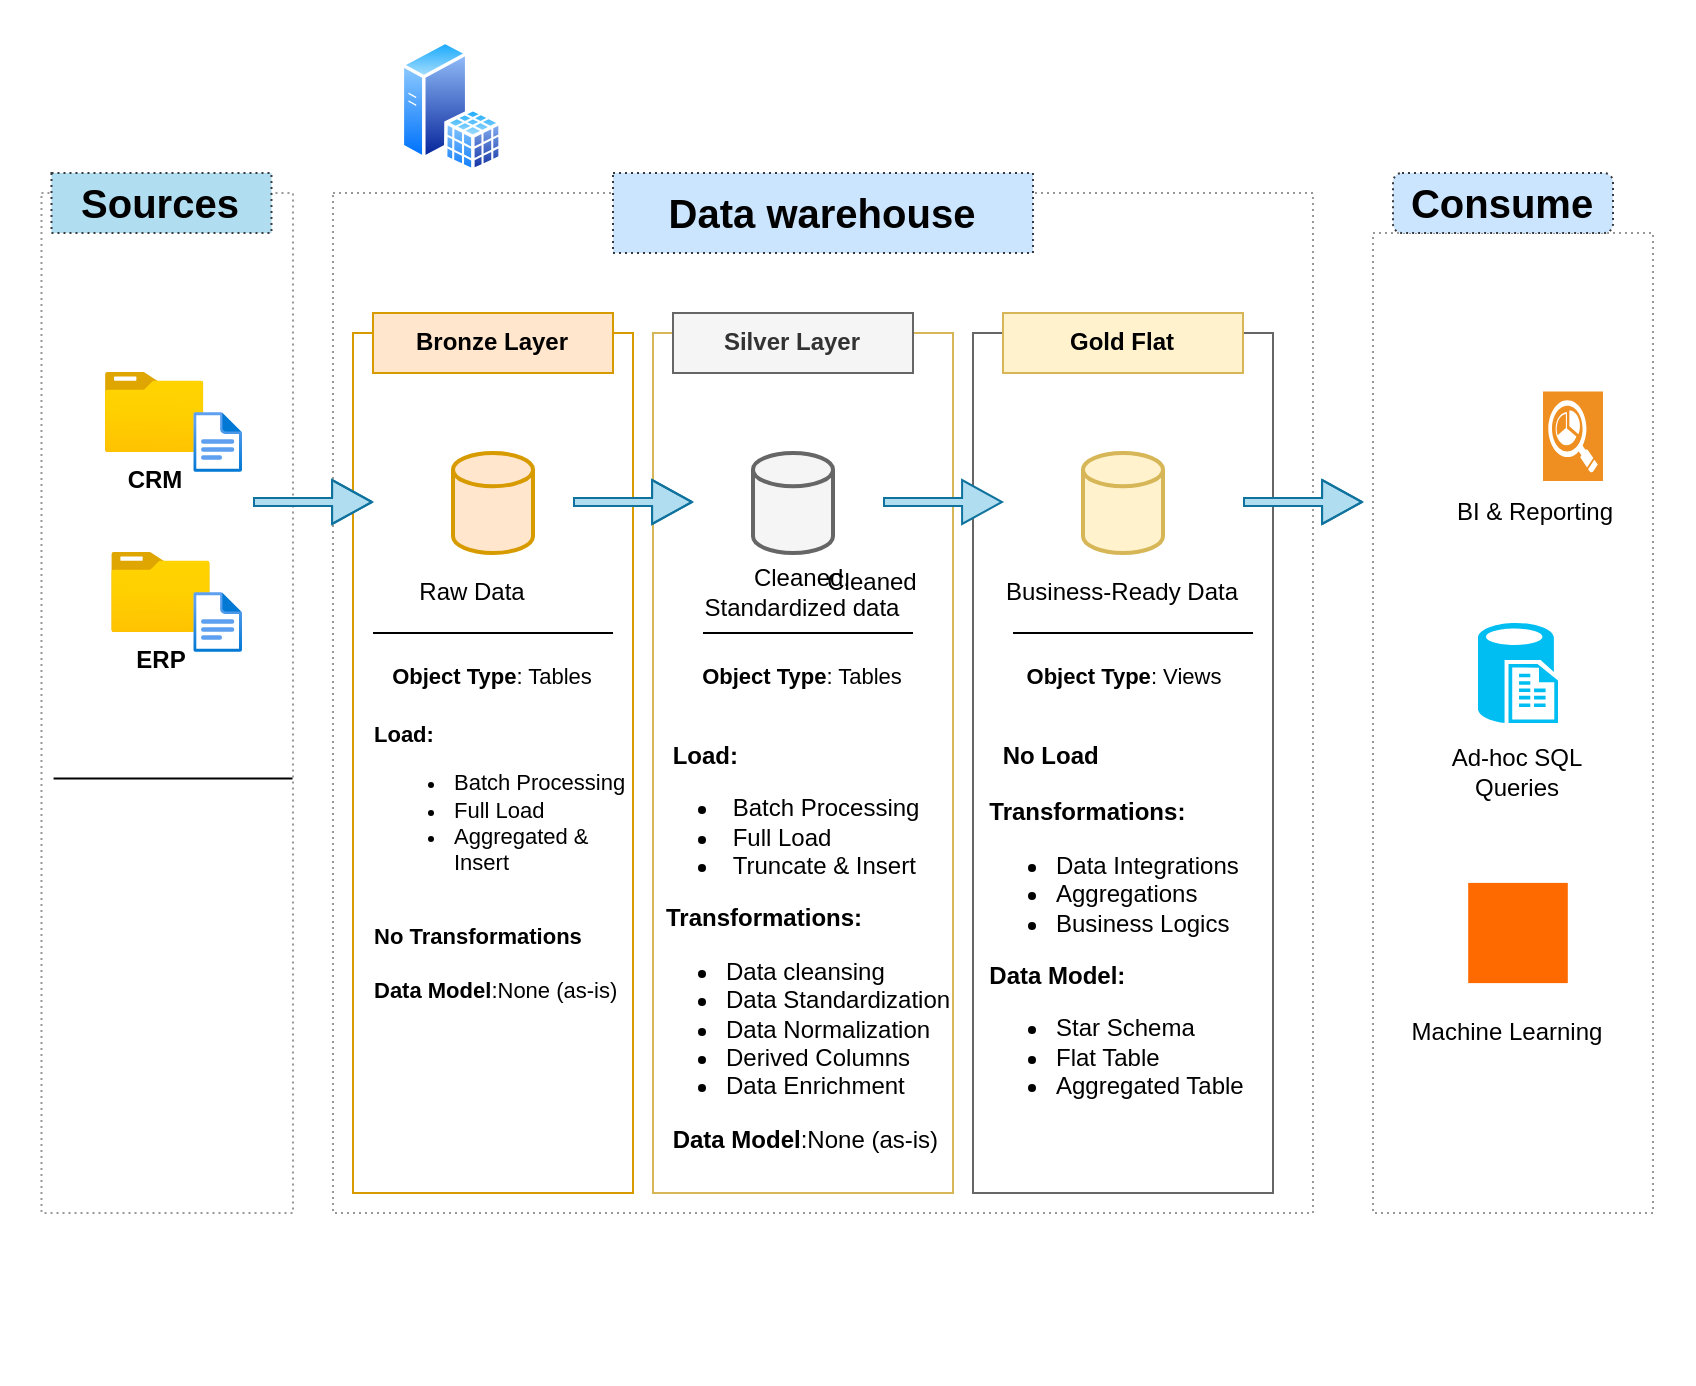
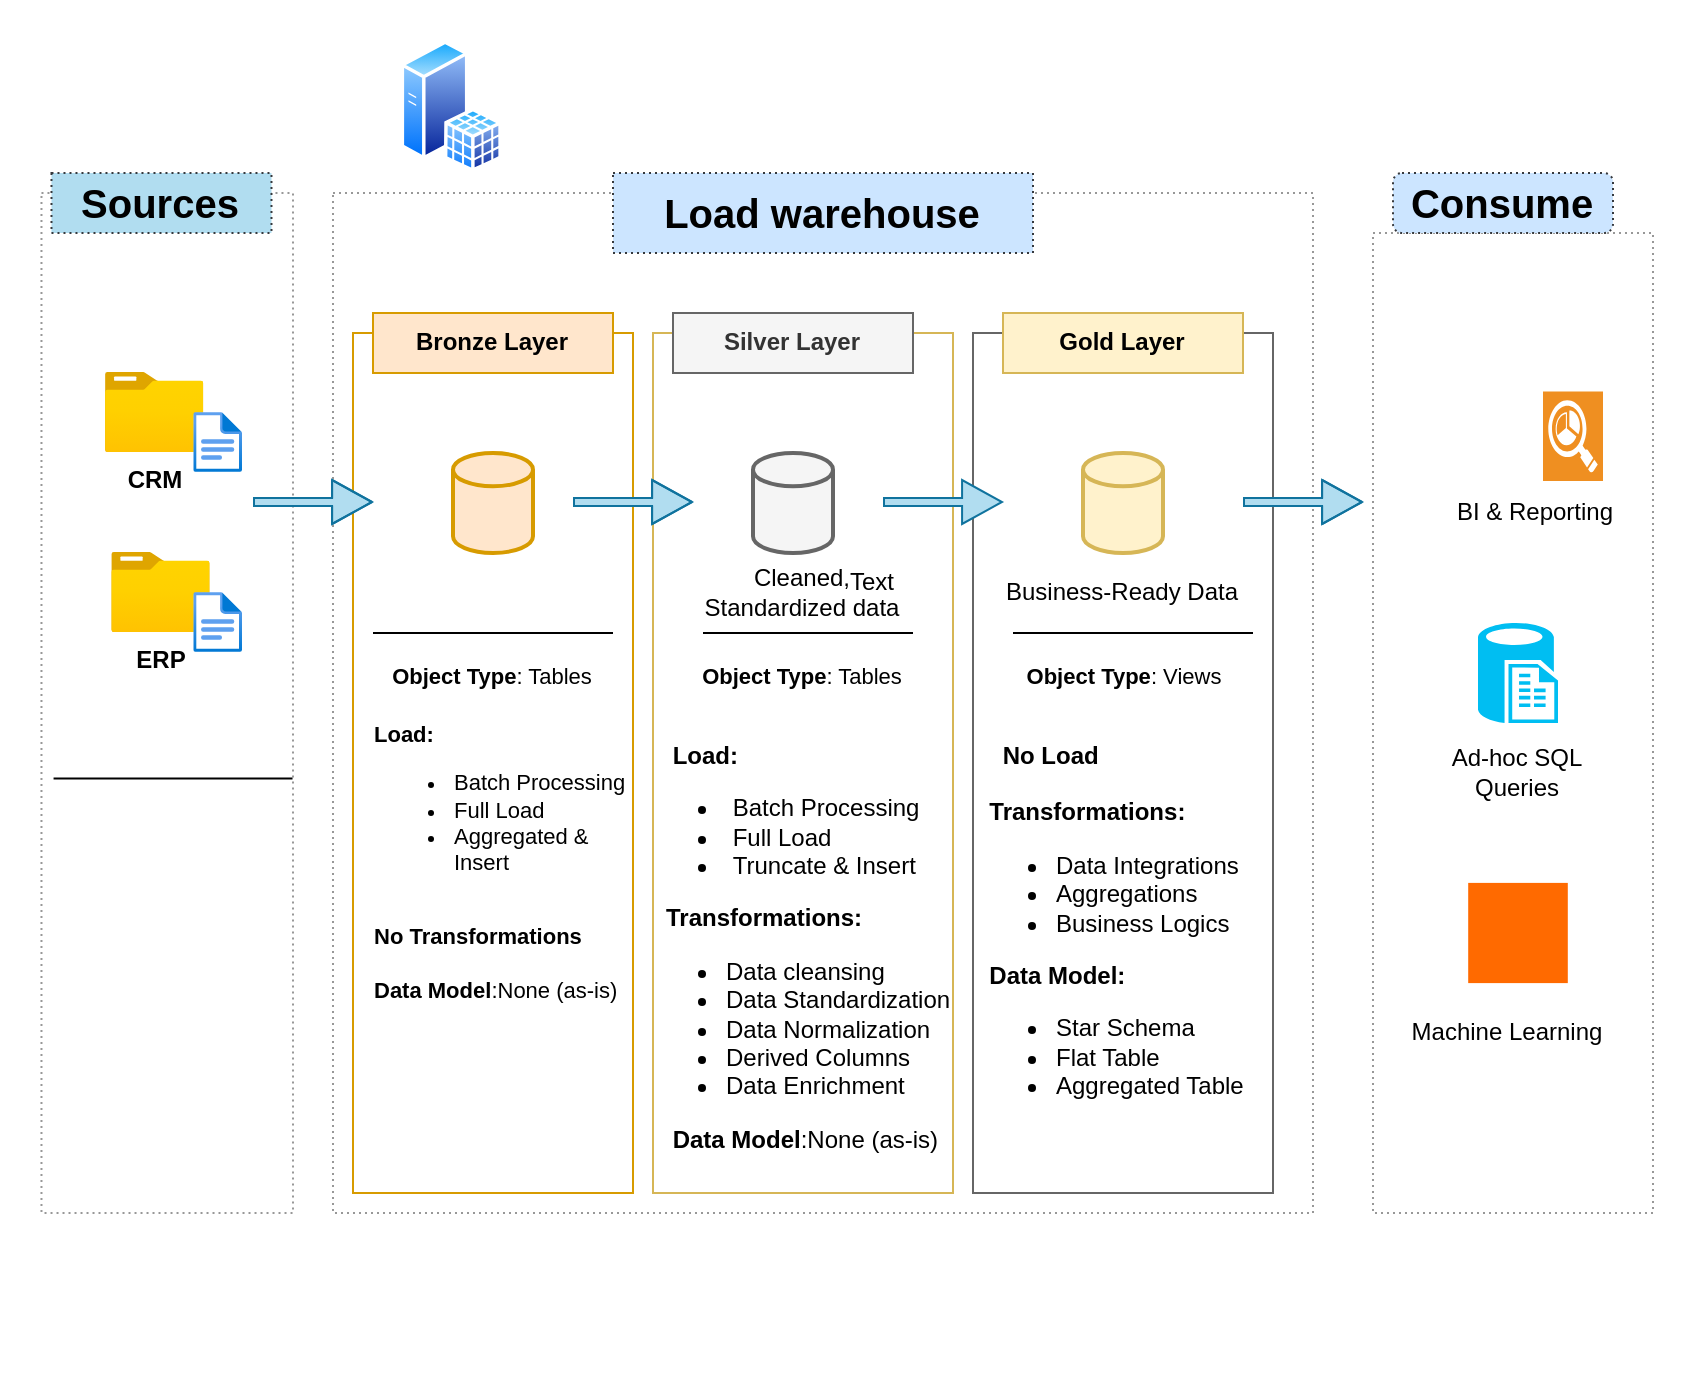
node "Data warehouse": label "Data warehouse" -> "Load warehouse"
node "Gold Flat": label "Gold Flat" -> "Gold Layer"
node "Cleaned": label "Cleaned" -> "Text"
node "Raw Data": removed
